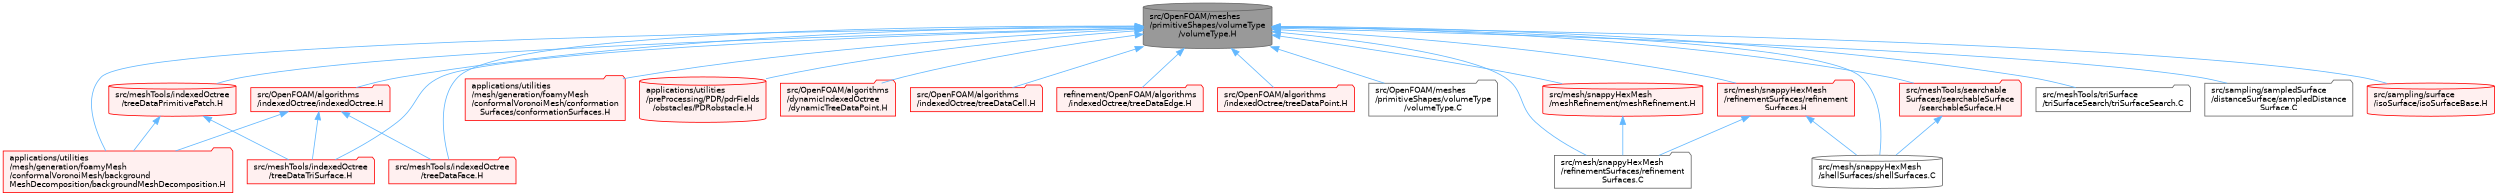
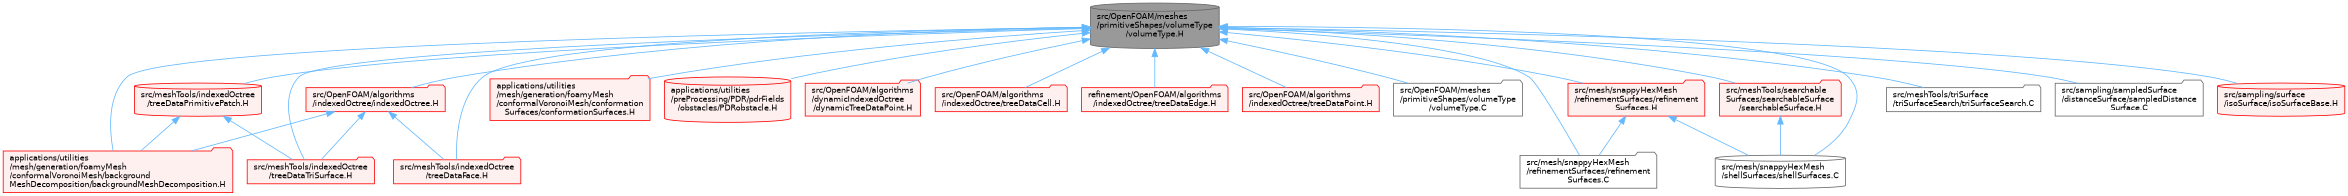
node "src/mesh/snappyHexMesh /meshRefinement/meshRefinement.H": removed
